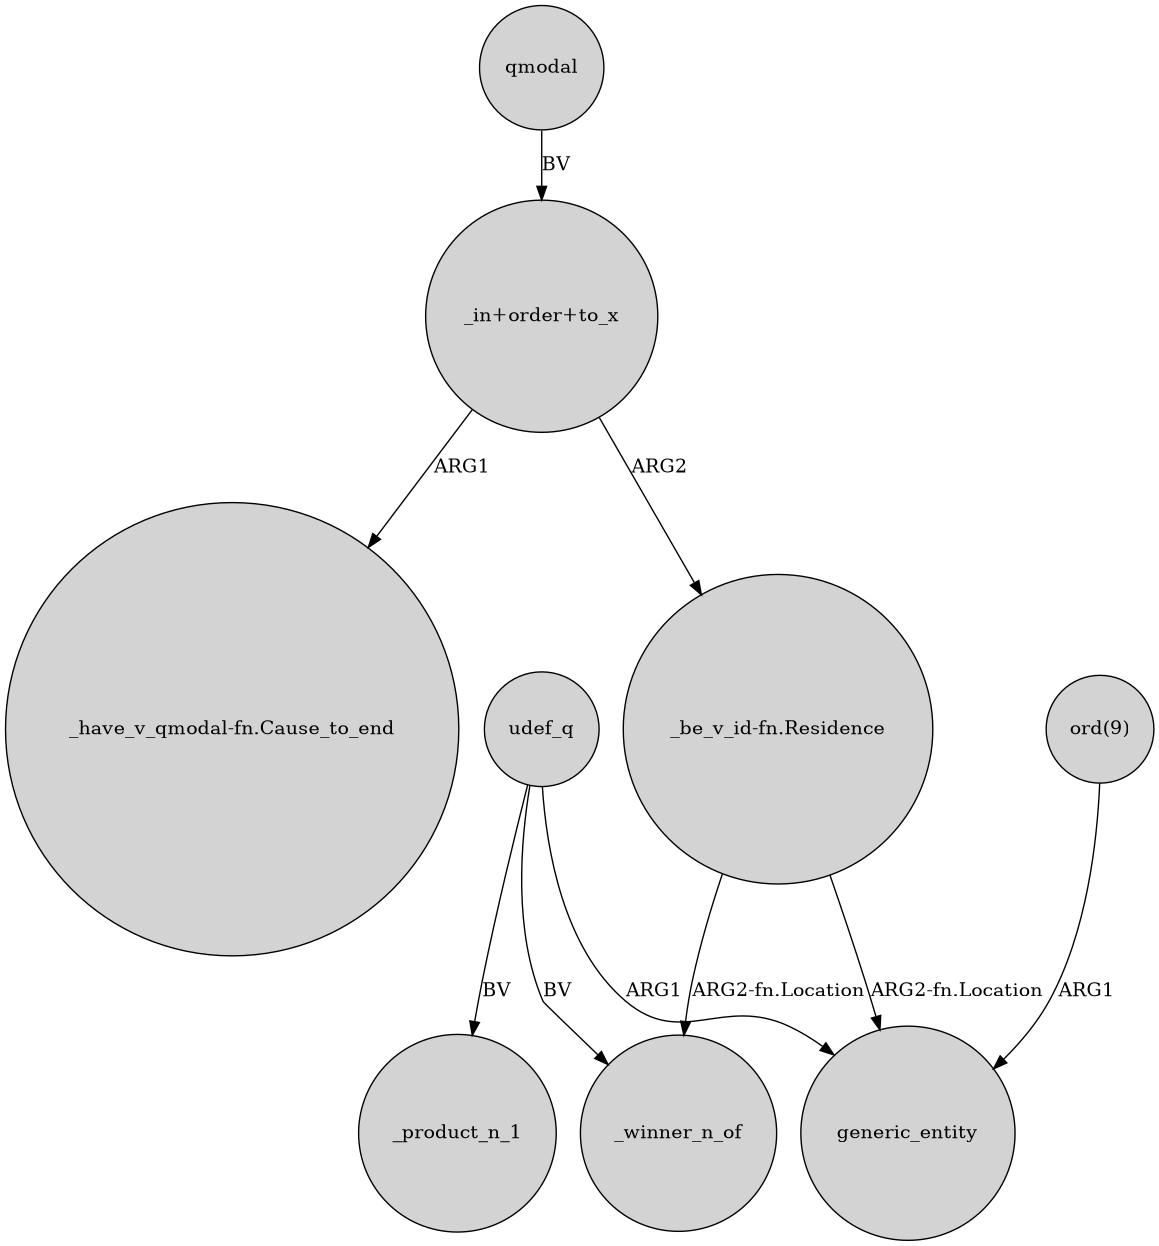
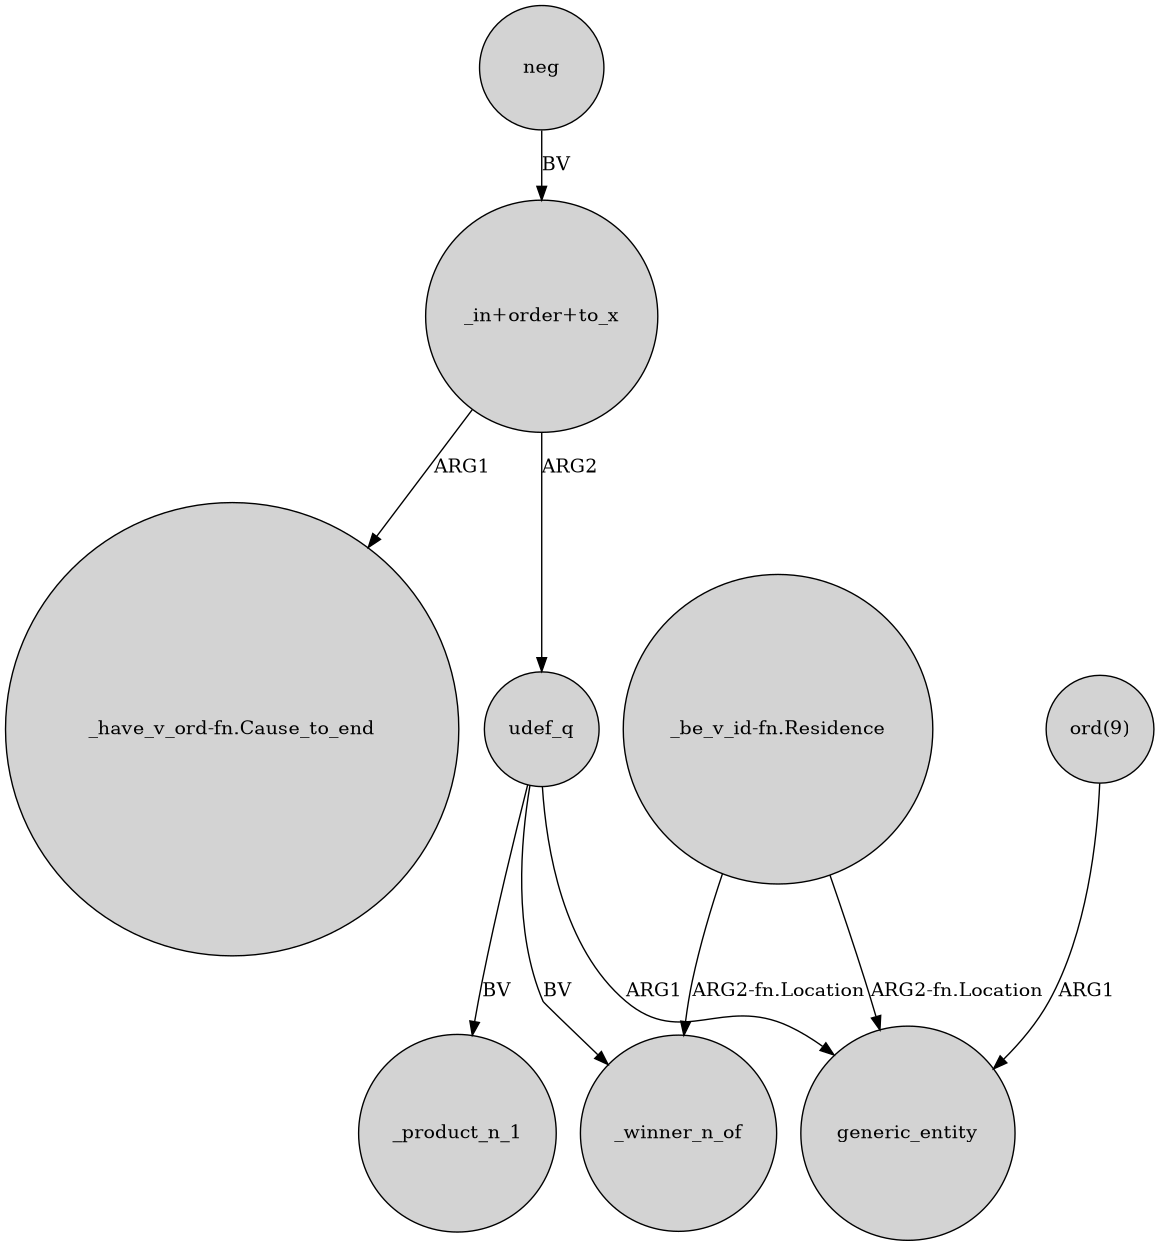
node "qmodal": label "qmodal" -> "neg"
edge "_in+order+to_x" -> "_be_v_id-fn.Residence": now "_in+order+to_x" -> "udef_q"
node "_have_v_qmodal-fn.Cause_to_end": label "_have_v_qmodal-fn.Cause_to_end" -> "_have_v_ord-fn.Cause_to_end"
